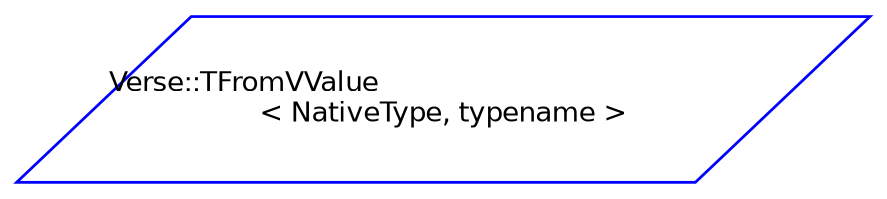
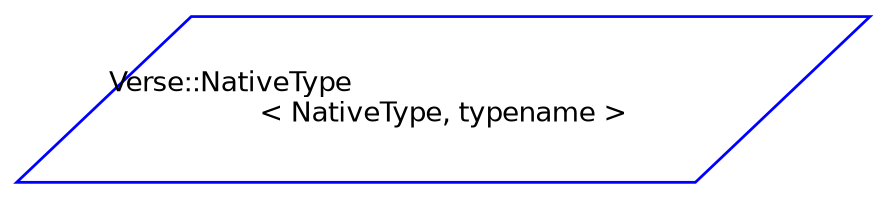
node "Verse::TFromVValue < NativeType, typename >": label "Verse::TFromVValue < NativeType, typename >" -> "Verse::NativeType < NativeType, typename >"
